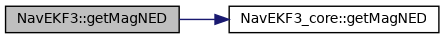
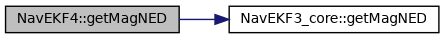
node "NavEKF3::getMagNED": label "NavEKF3::getMagNED" -> "NavEKF4::getMagNED"
